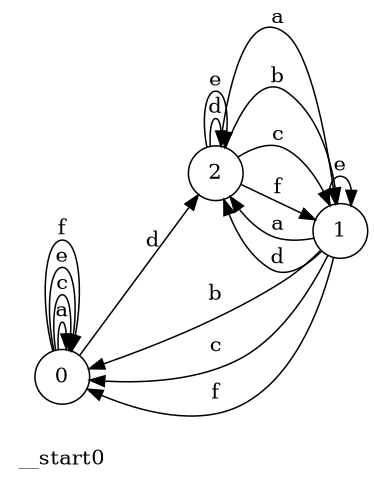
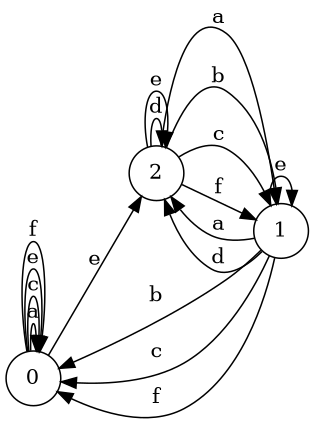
edge "0" -> "2": label "d" -> "e"
node "__start0": removed
